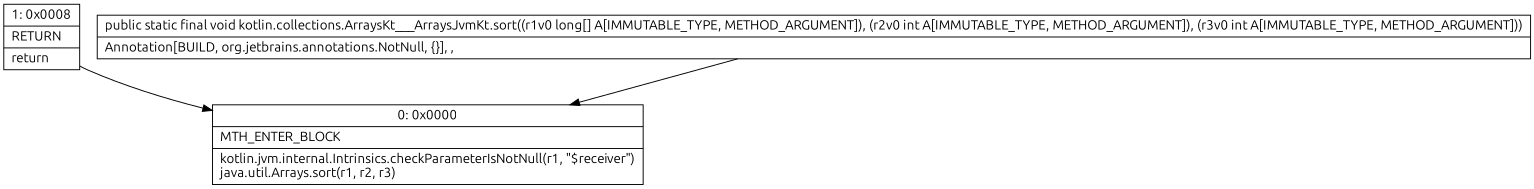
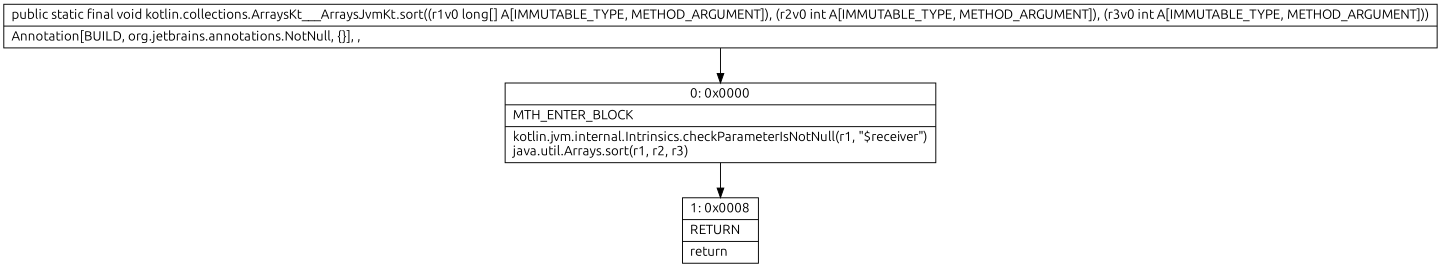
edge "1: 0x0008" -> "0: 0x0000": reversed
